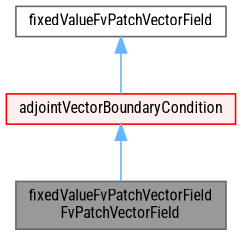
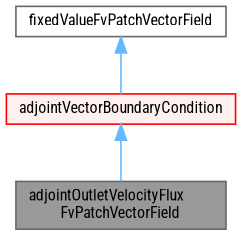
node "fixedValueFvPatchVectorField FvPatchVectorField": label "fixedValueFvPatchVectorField FvPatchVectorField" -> "adjointOutletVelocityFlux FvPatchVectorField"
